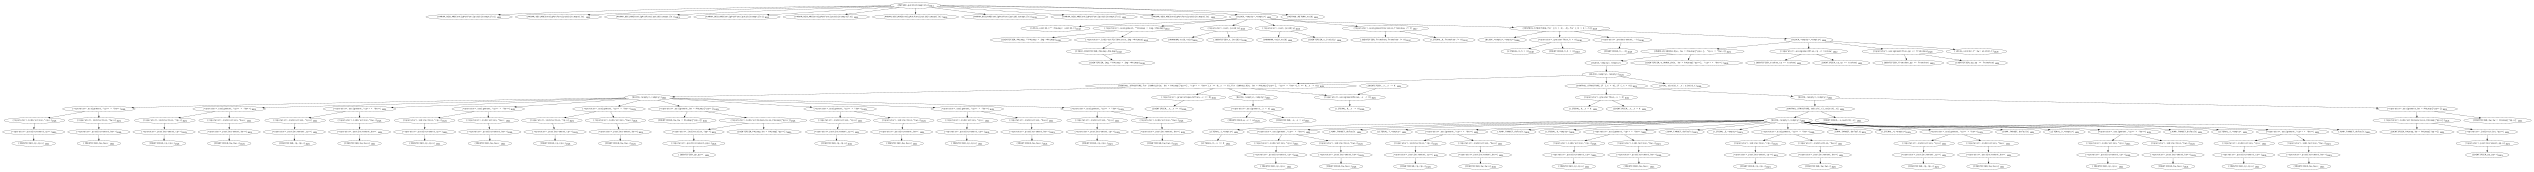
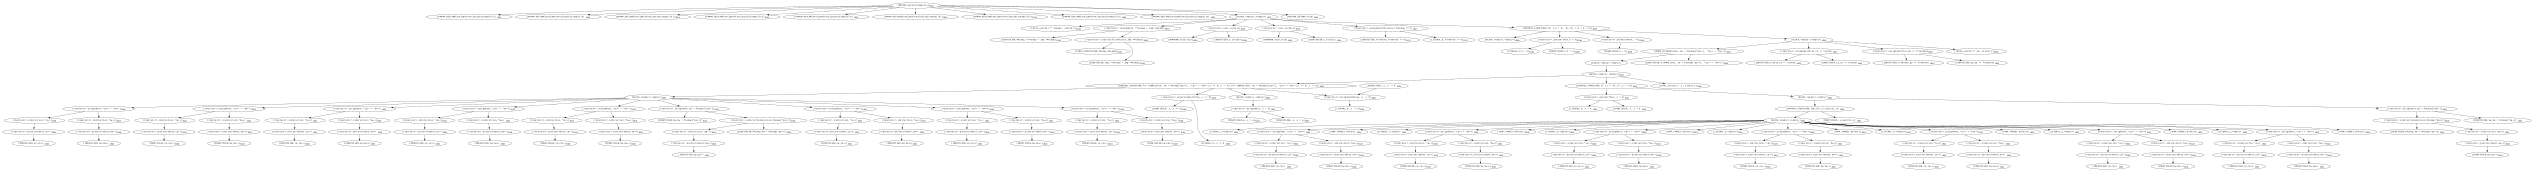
edge "(FIELD_IDENTIFIER,PALmap,PALmap)" -> "(IDENTIFIER,img,**PALmap = img->PALmap)": now "(<operator>.indirectFieldAccess,img->PALmap)" -> "(IDENTIFIER,img,**PALmap = img->PALmap)"
edge "(LITERAL,1,<empty>)" -> "(LITERAL,8,_x >= 8)": now "(<operator>.greaterEqualsThan,_x >= 8)" -> "(LITERAL,8,_x >= 8)"
